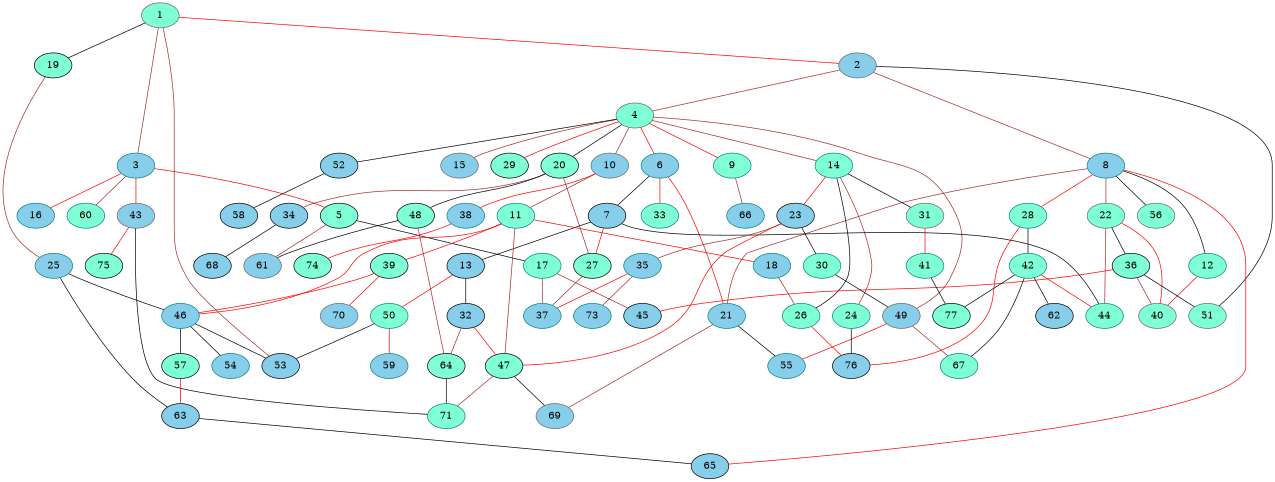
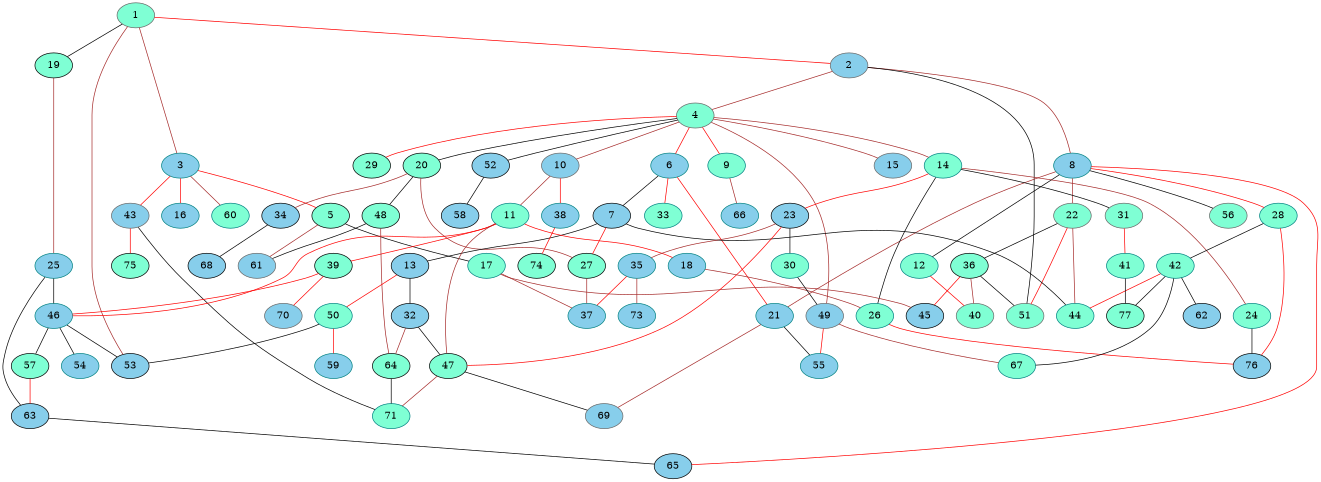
edge "22" -- "40": now "22" -- "51"
edge "32" -- "47": color red -> black
